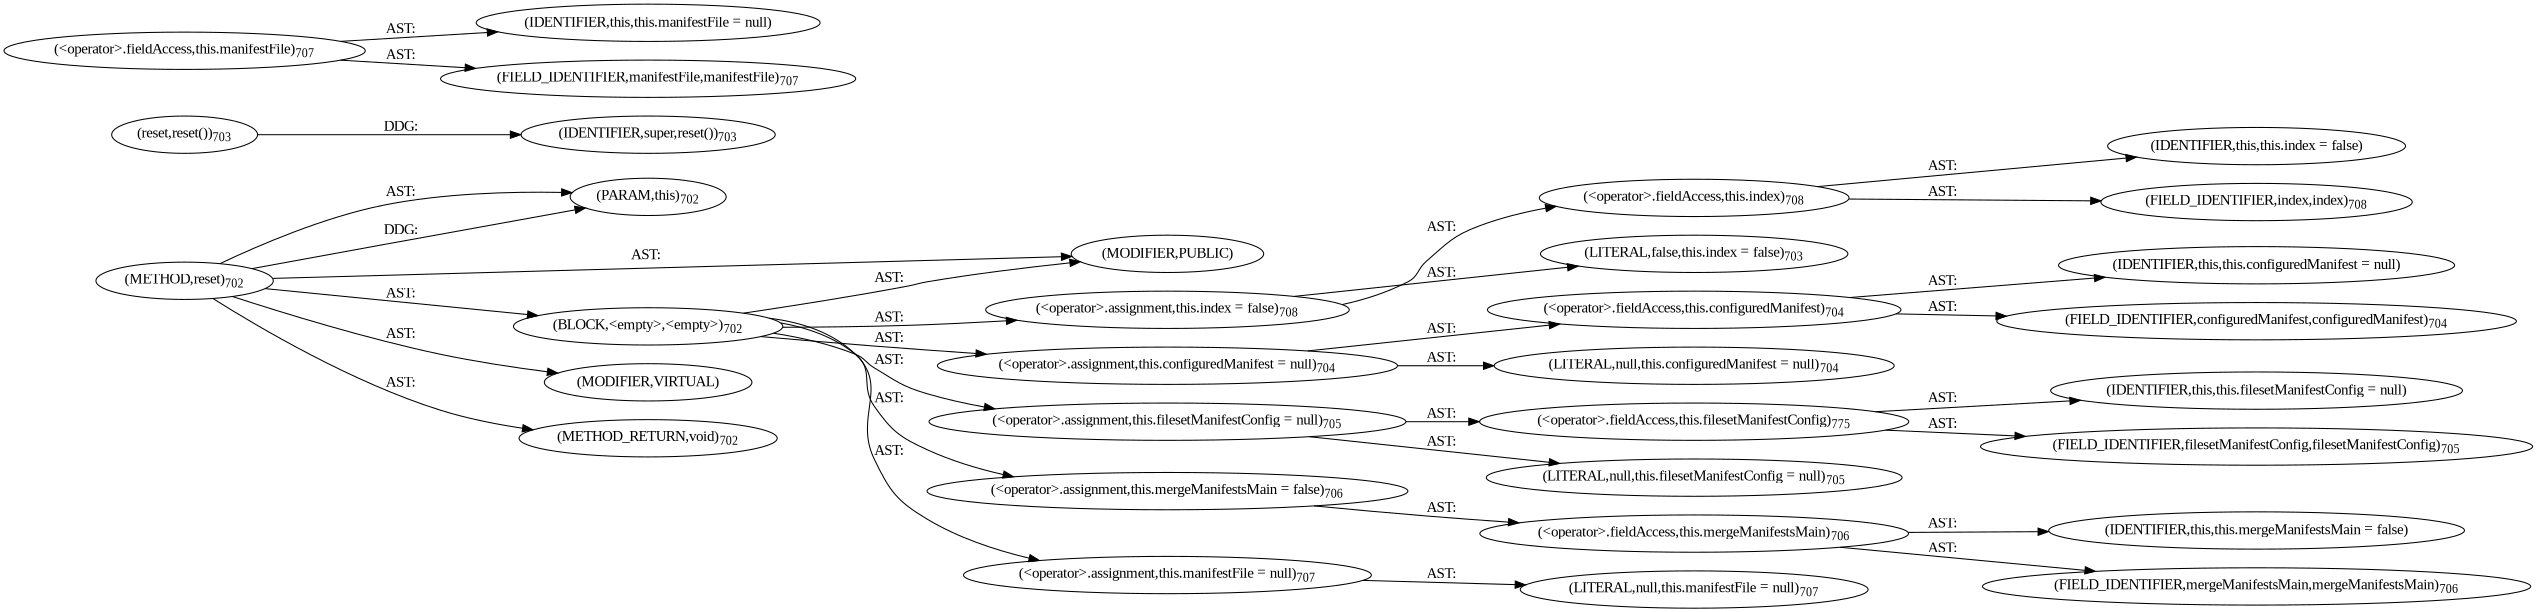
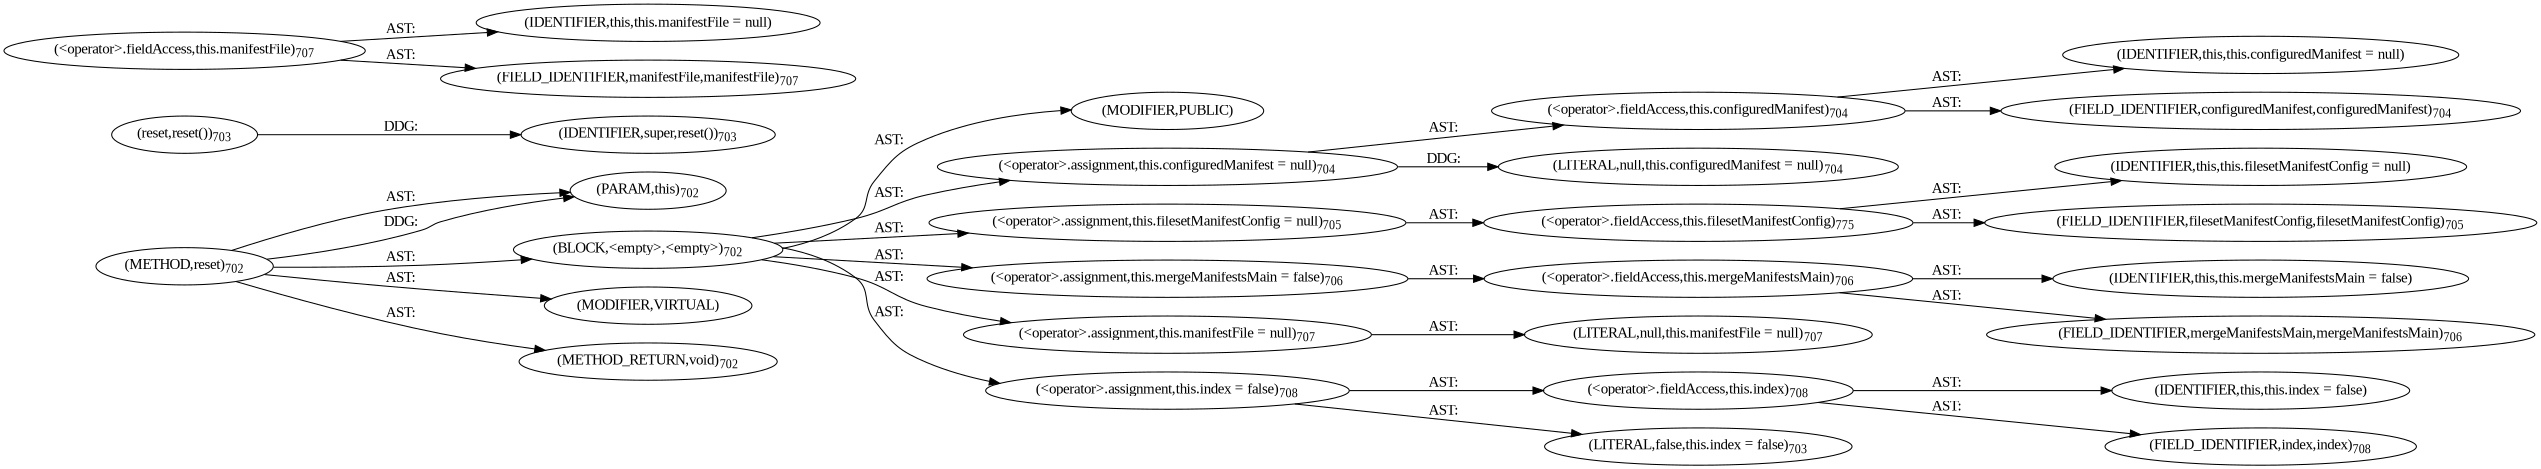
edge "(METHOD,reset)" -> "(MODIFIER,PUBLIC)": removed, label "AST:"
edge "(<operator>.assignment,this.configuredManifest = null)" -> "(LITERAL,null,this.configuredManifest = null)": label "AST: " -> "DDG: "
node "(LITERAL,null,this.filesetManifestConfig = null)": removed
